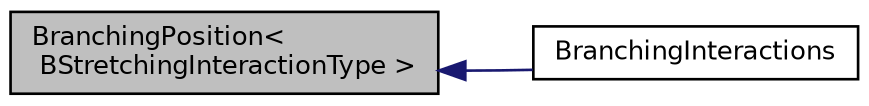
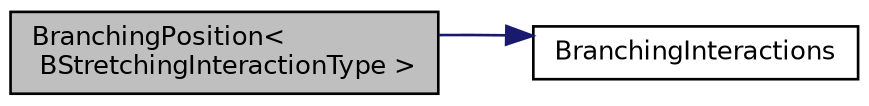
edge "BranchingInteractions" -> "BranchingPosition< BStretchingInteractionType >": reversed
